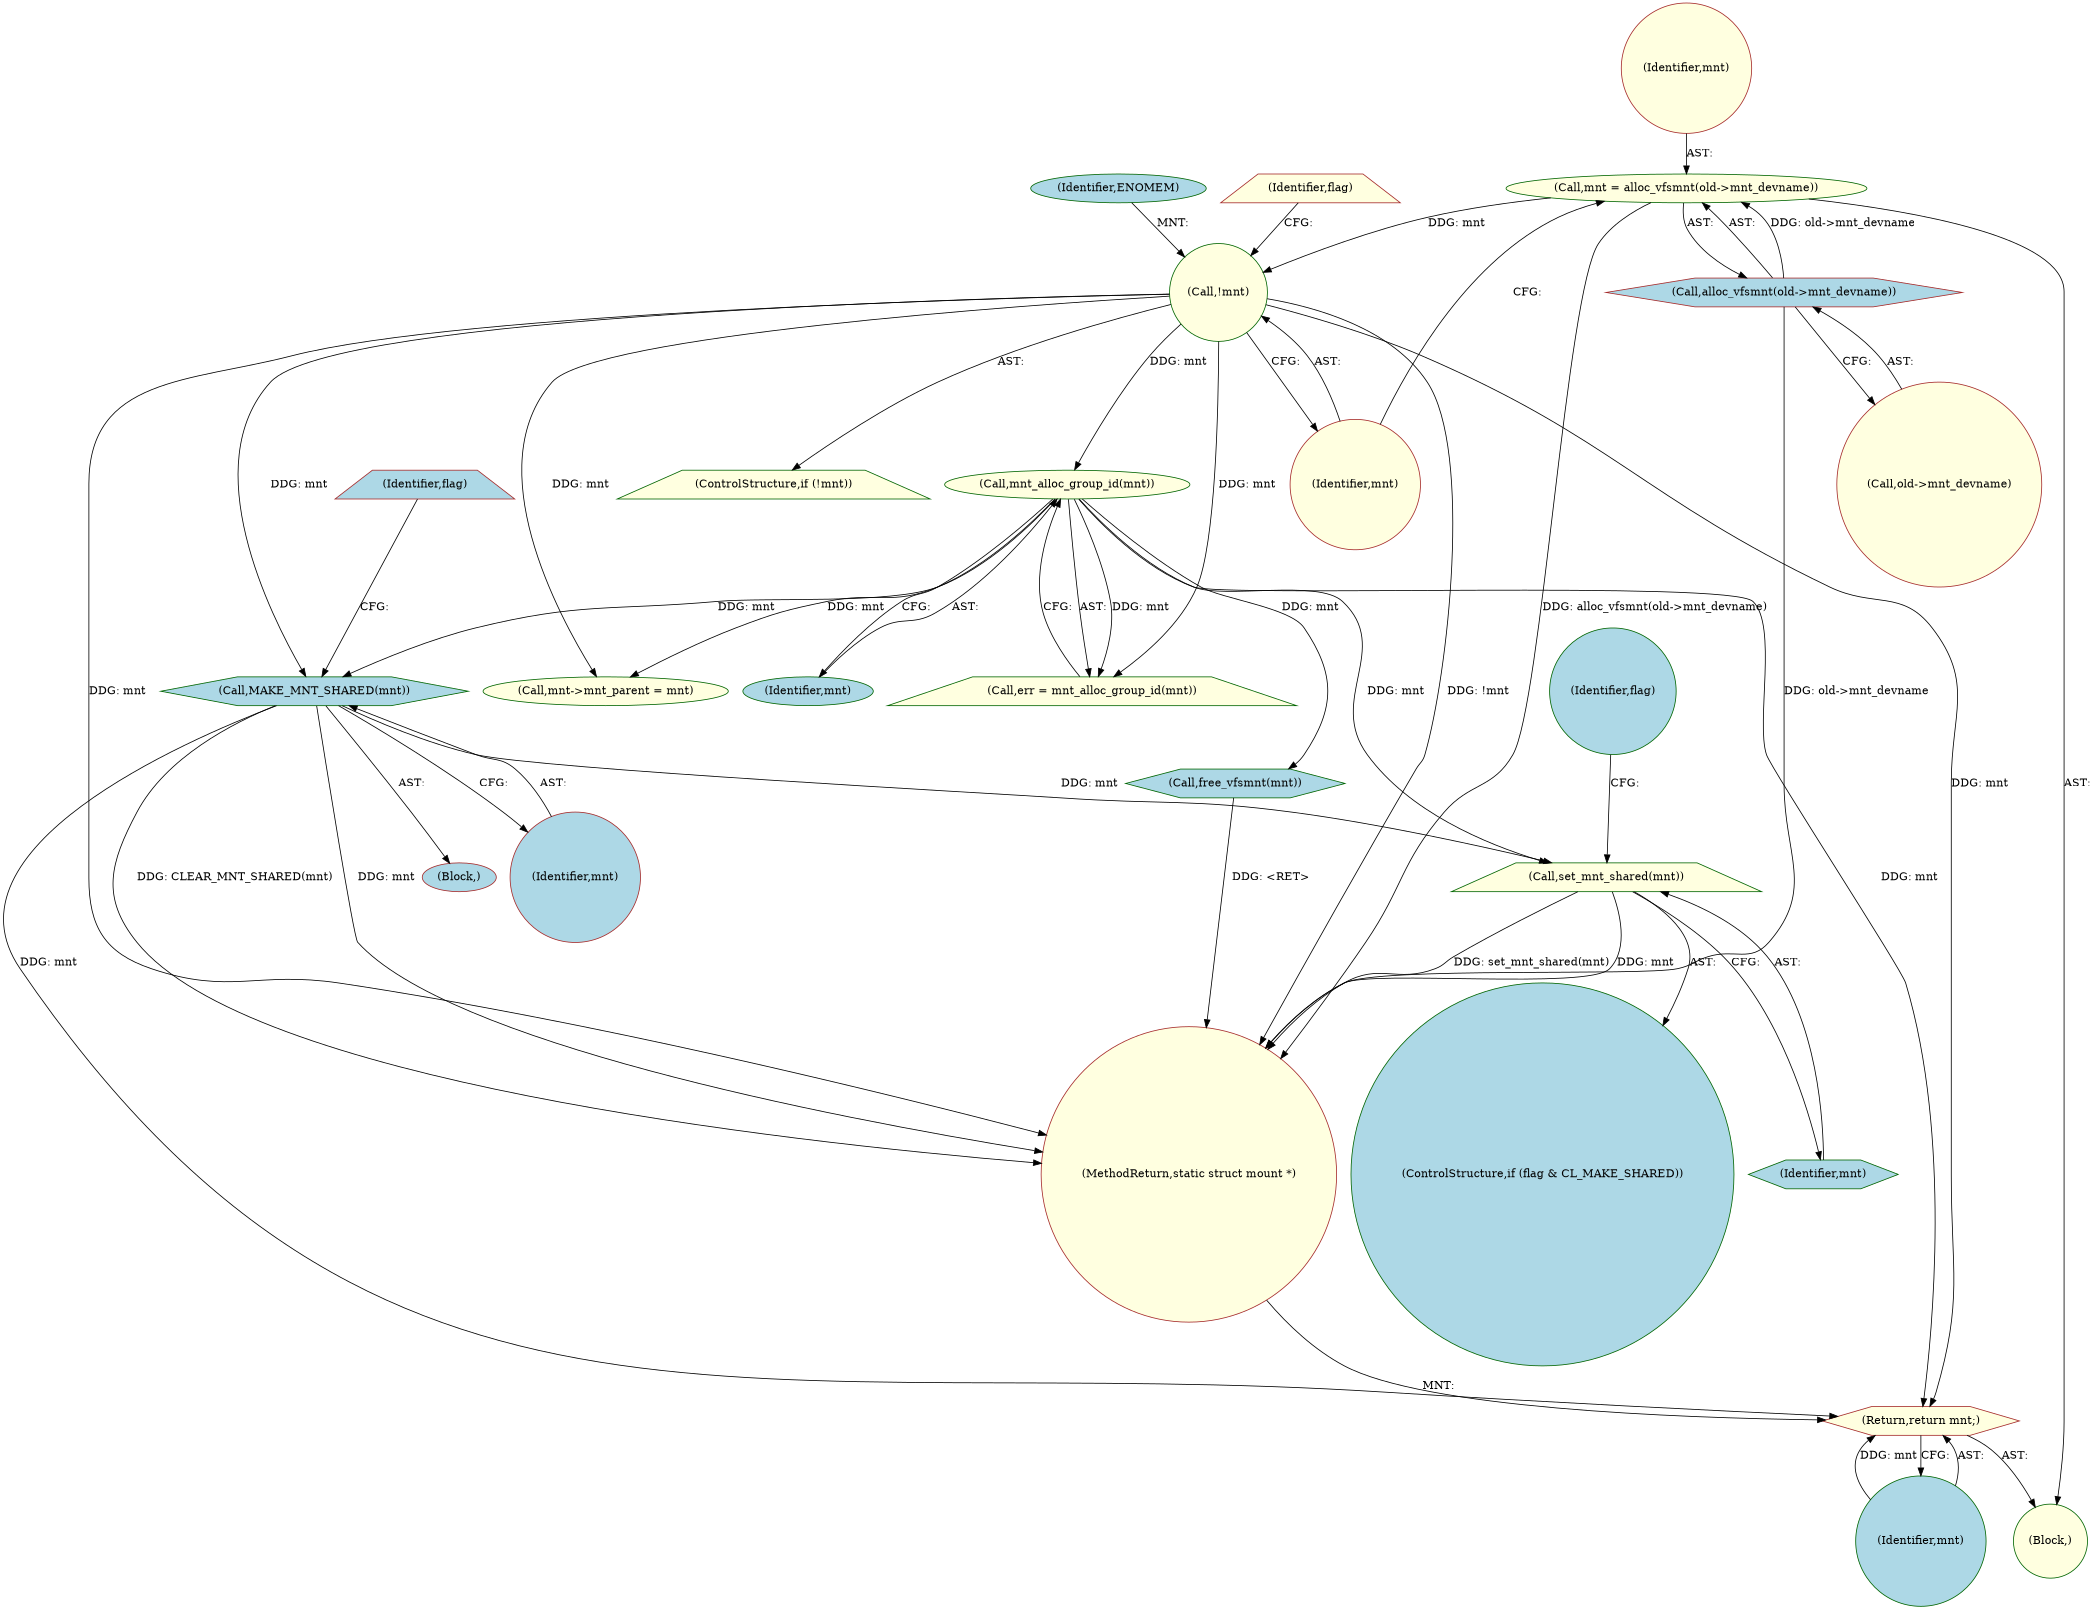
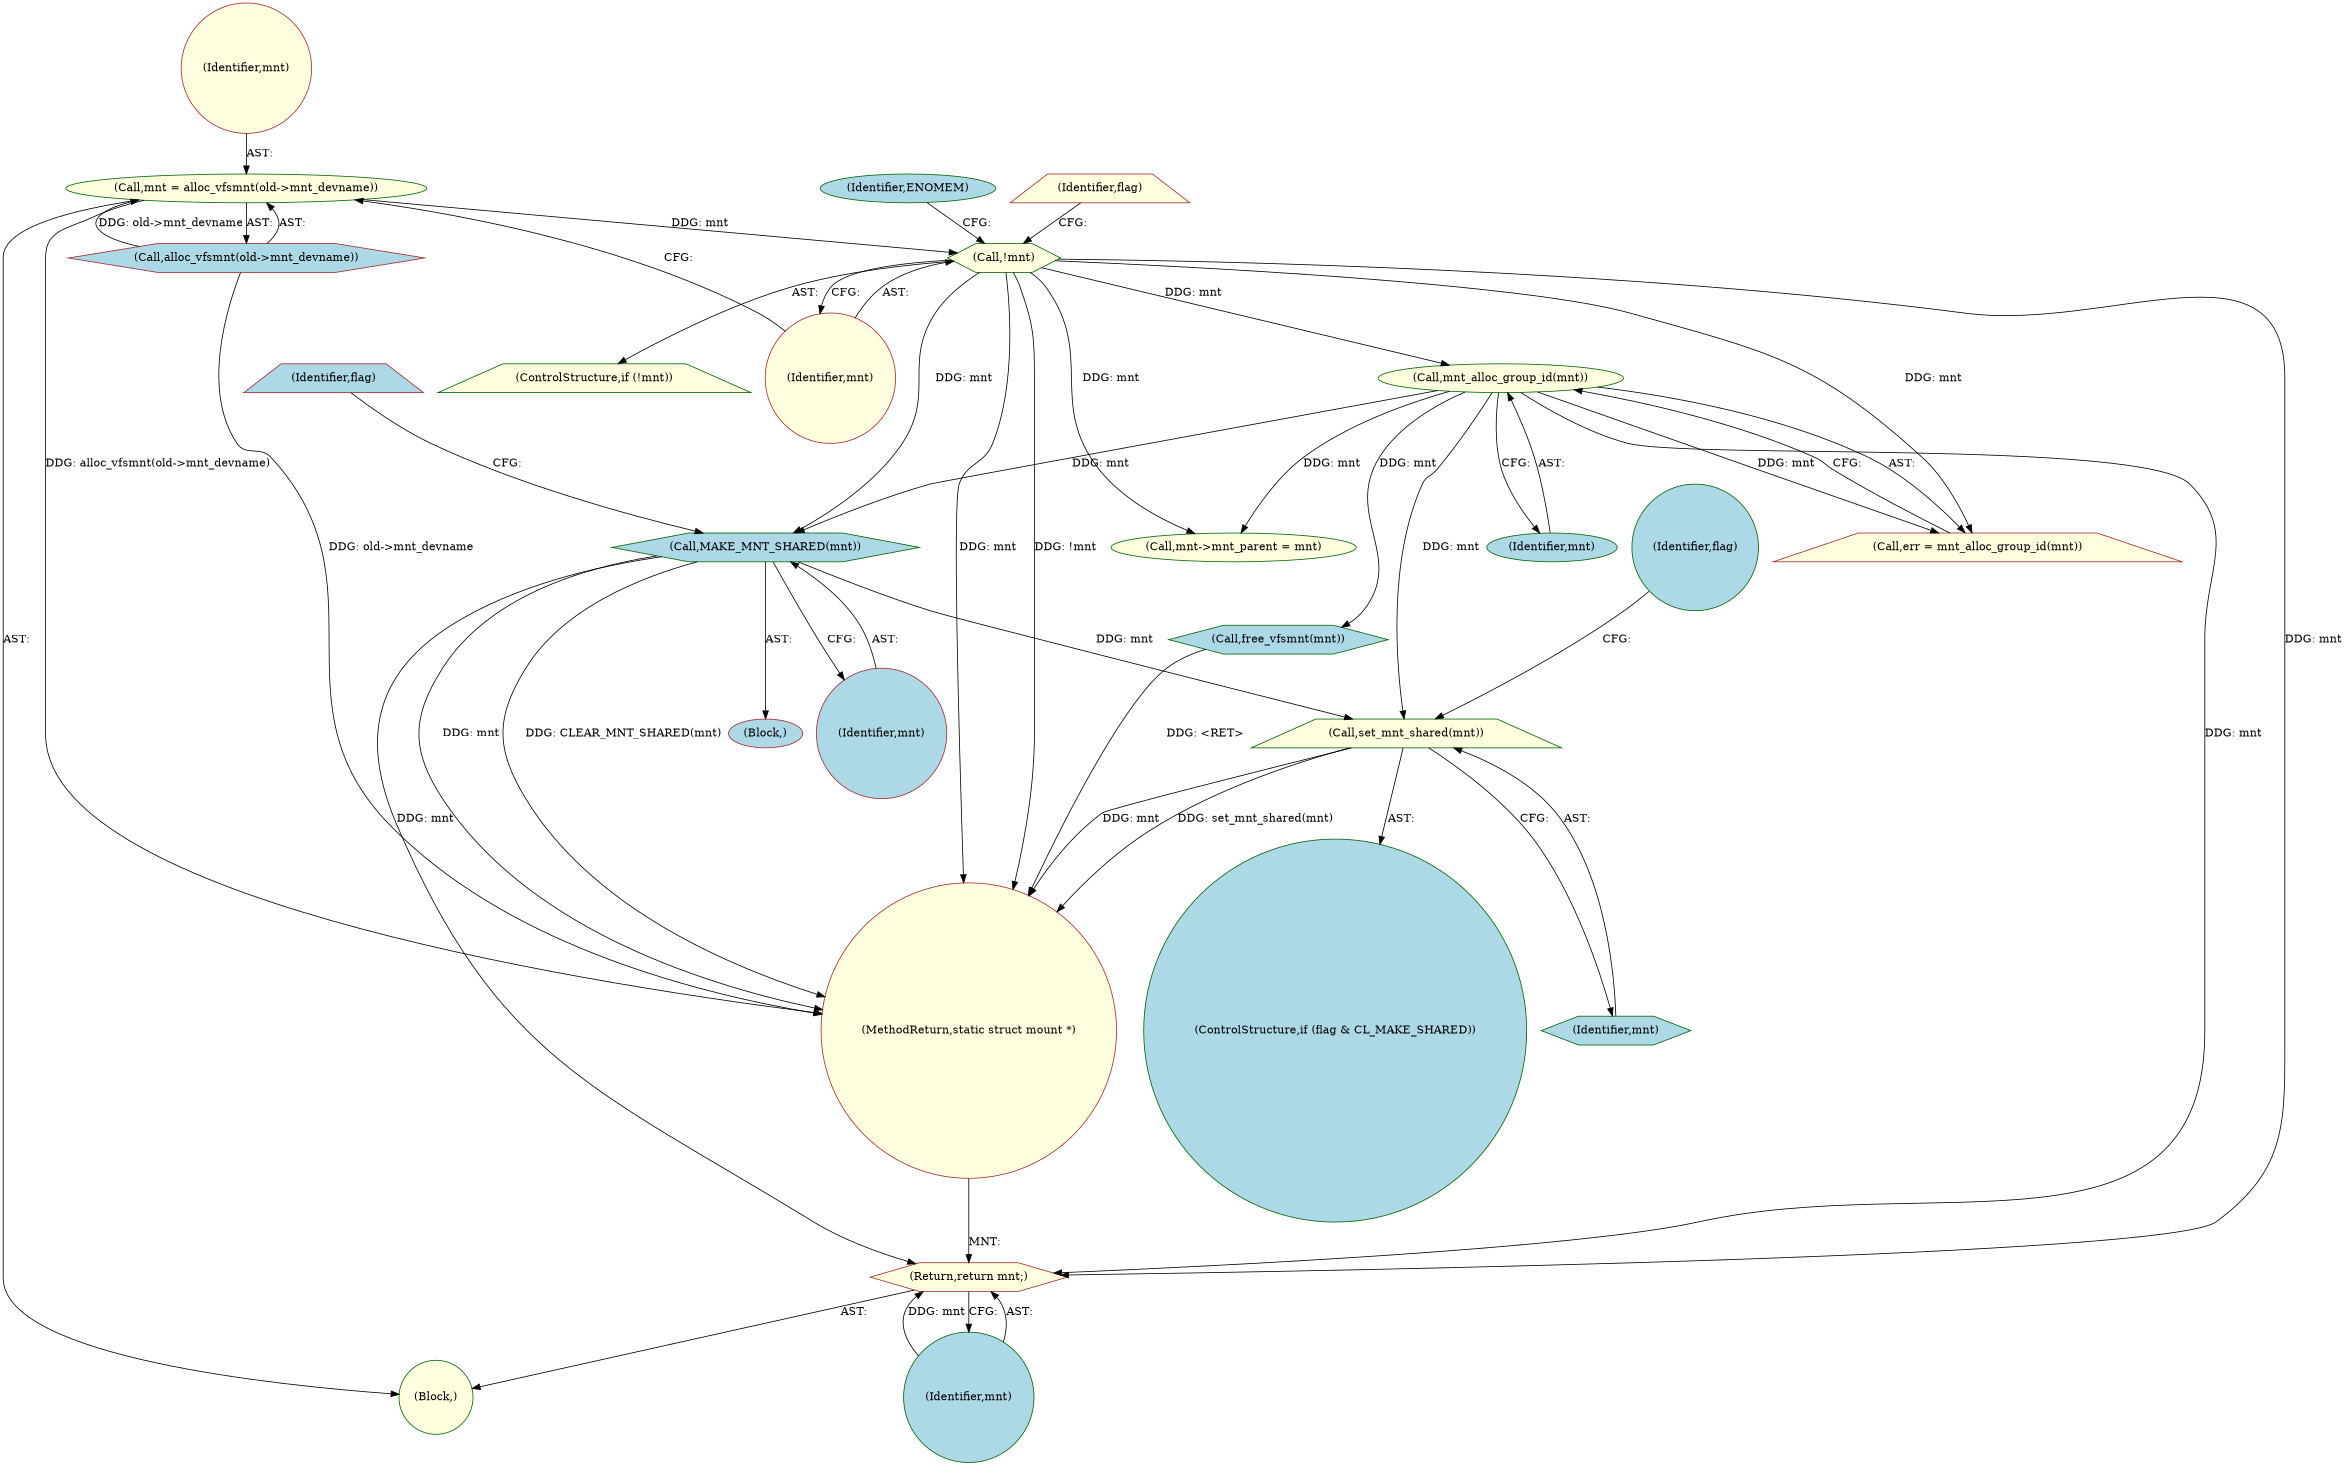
edge "(Identifier,ENOMEM)" -> "(Call,!mnt)": label "MNT: " -> "CFG: "
node "(Call,!mnt)": shape circle -> hexagon
node "(Call,old->mnt_devname)": removed
node "(Call,err = mnt_alloc_group_id(mnt))": color darkgreen -> brown
